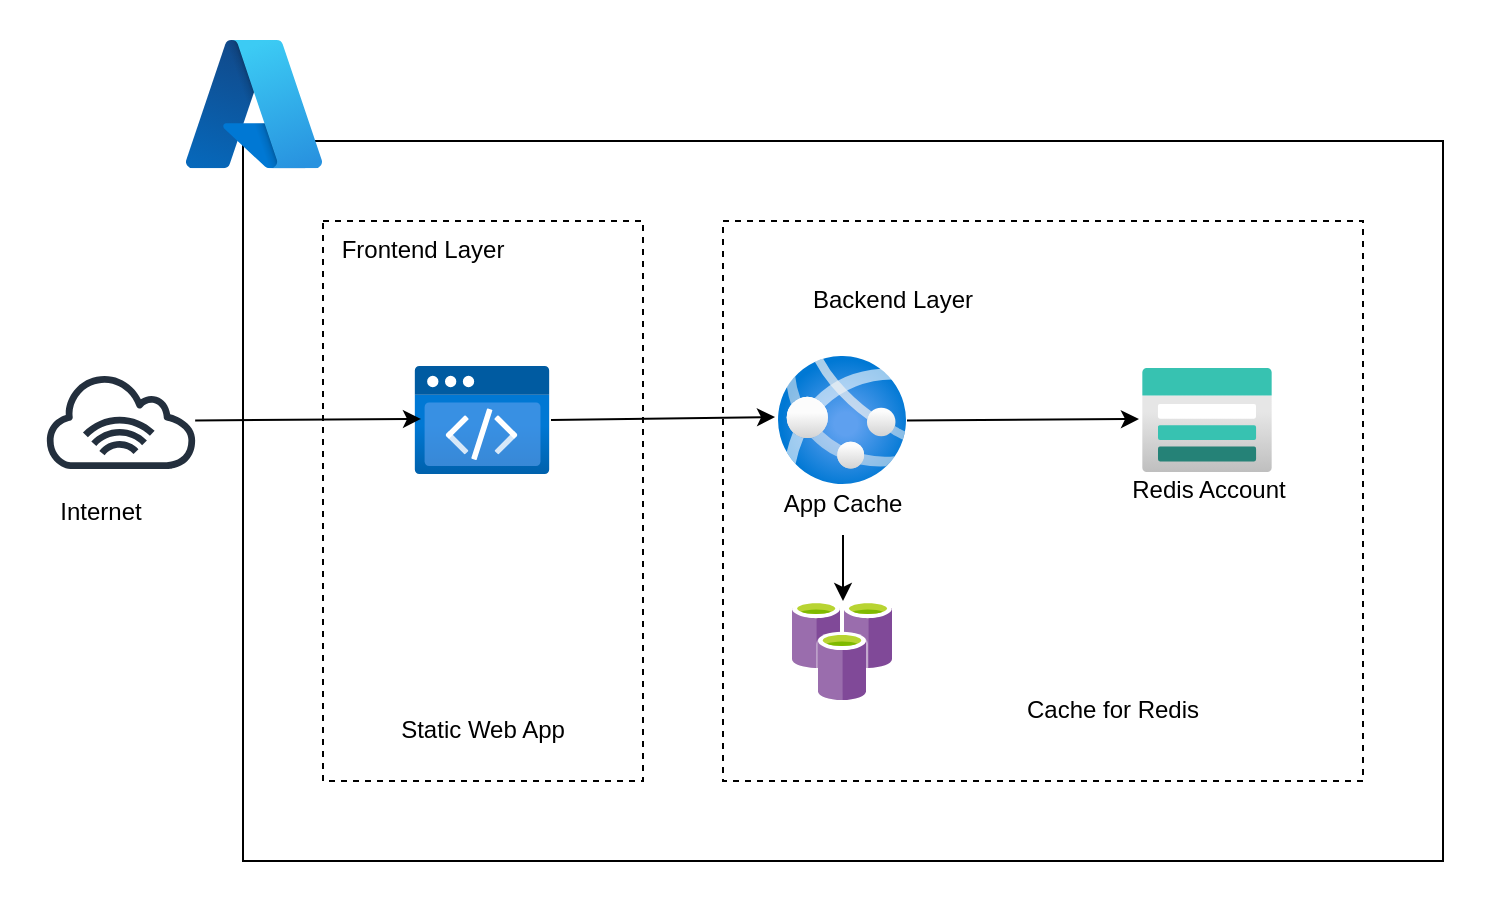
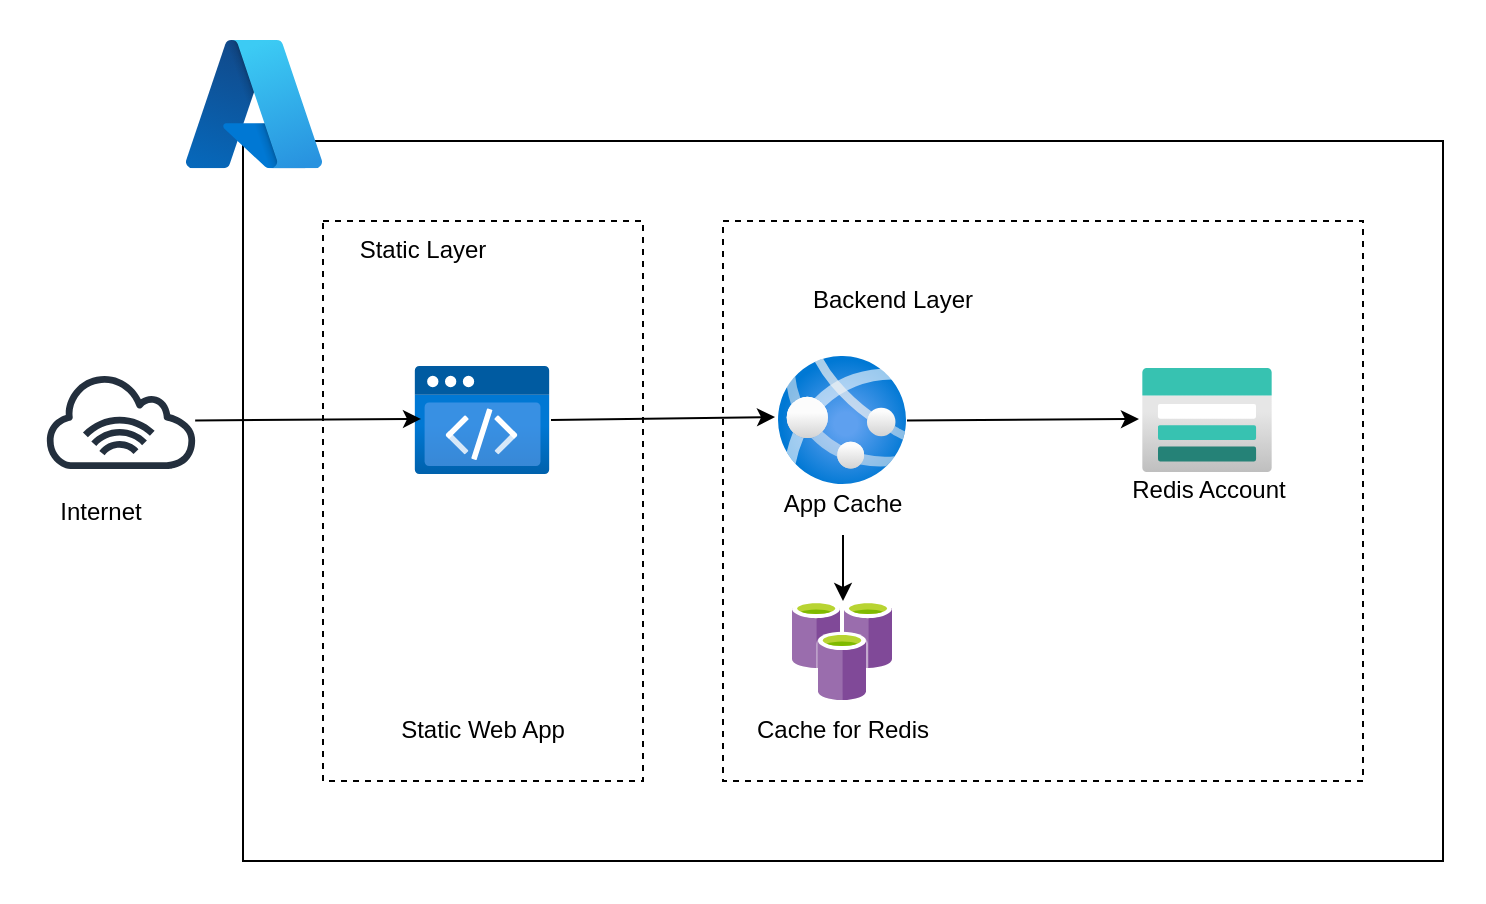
node "Frontend Layer": label "Frontend Layer" -> "Static Layer"
node "Cache for Redis": moved (1113, 711) -> (843, 731)
